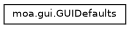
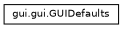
node "moa.gui.GUIDefaults": label "moa.gui.GUIDefaults" -> "gui.gui.GUIDefaults"
